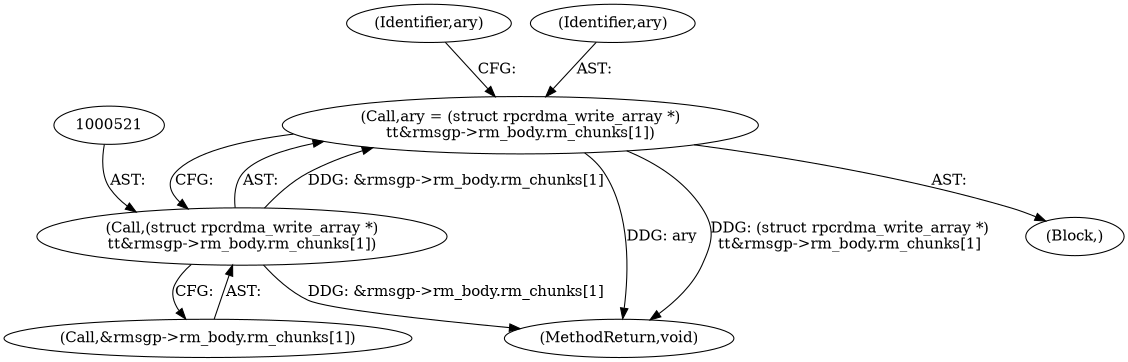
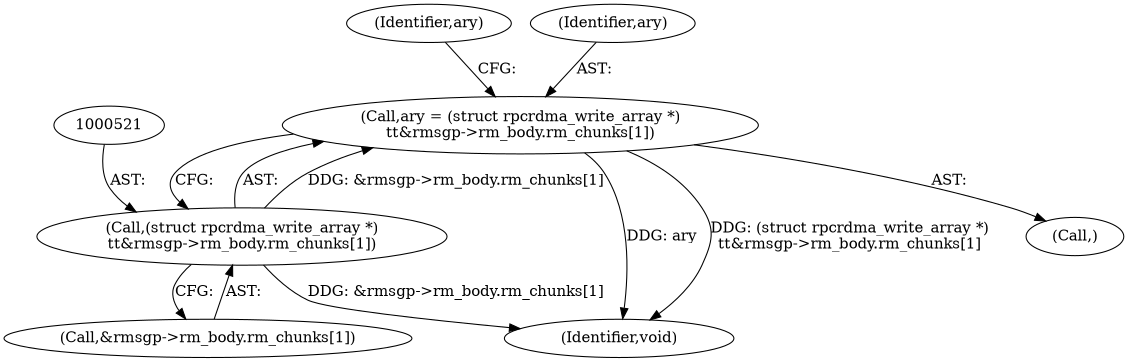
node "(Block,)": label "(Block,)" -> "(Call,)"
node "(MethodReturn,void)": label "(MethodReturn,void)" -> "(Identifier,void)"
